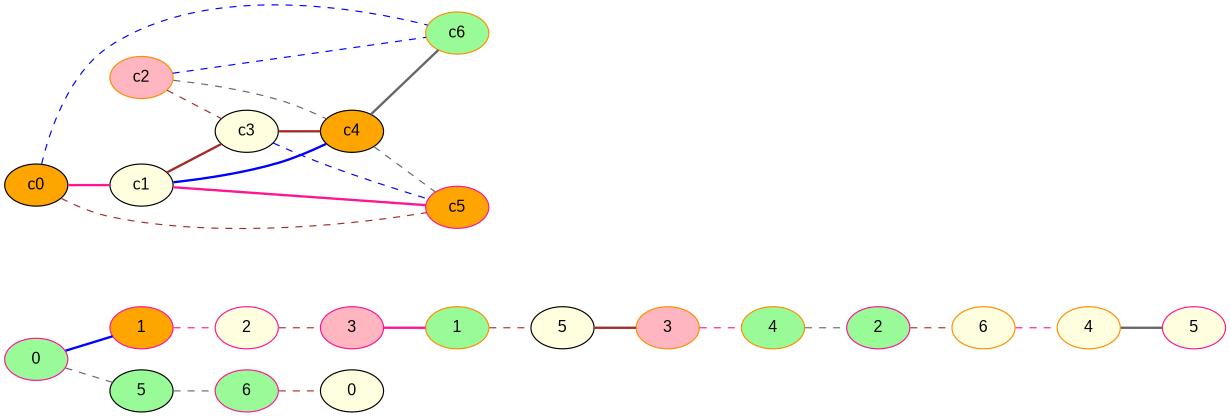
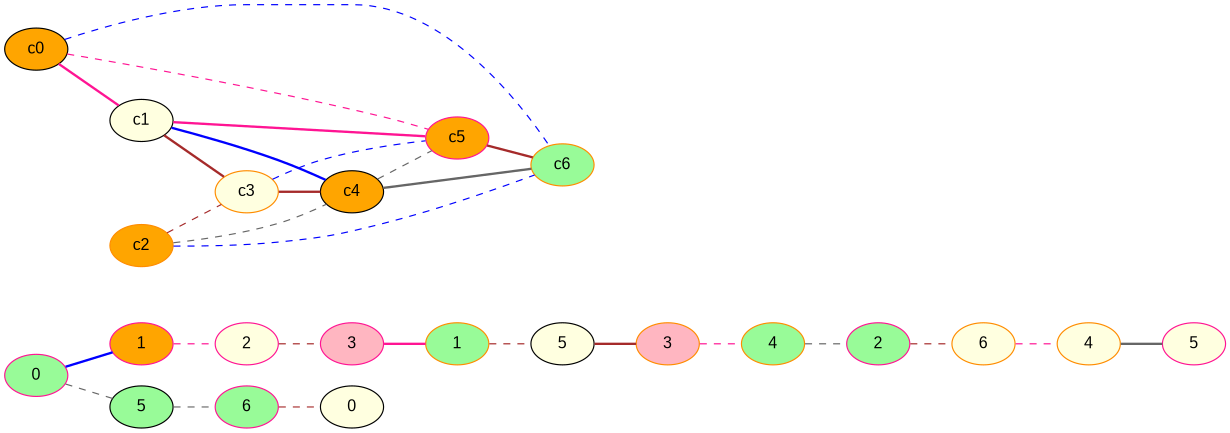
node "c2": fillcolor lightpink -> orange
node "c3": color black -> darkorange
edge "c5" -- "c6": added
edge "c0" -- "c5": color brown -> deeppink
